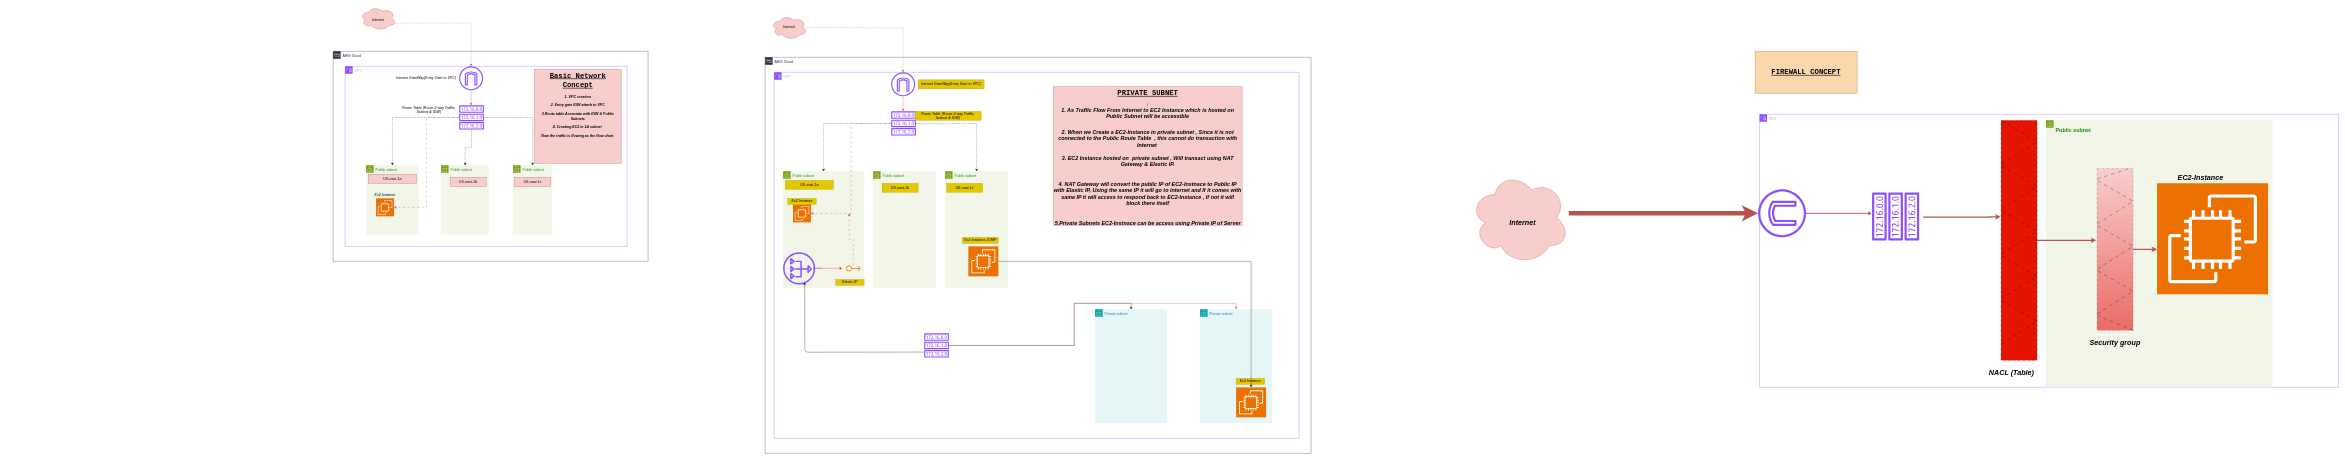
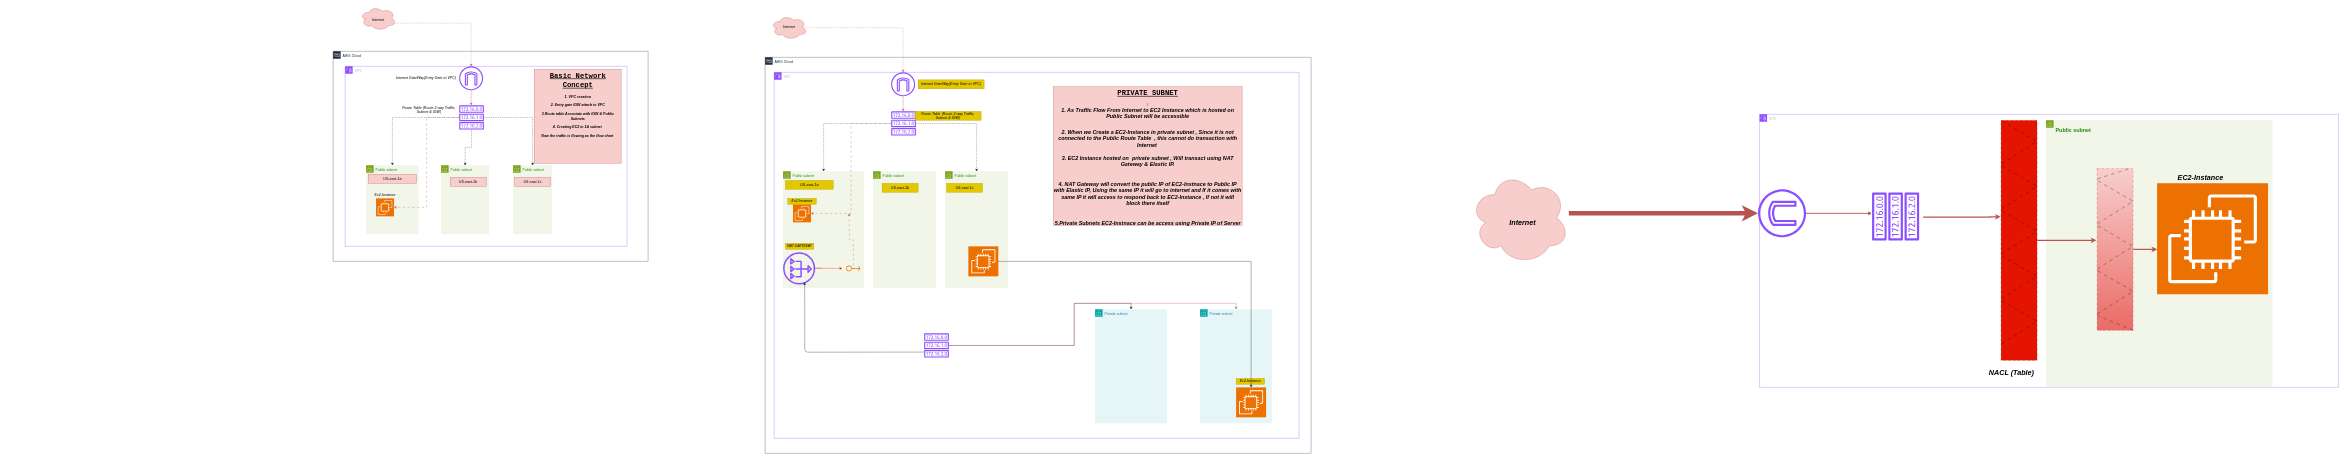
node "FIREWALL CONCEPT": removed
node "Ec2-Instance-JUMP": removed
node "NAT-GATEWAY": added
node "Elastic-IP": removed
node "Security group": removed
